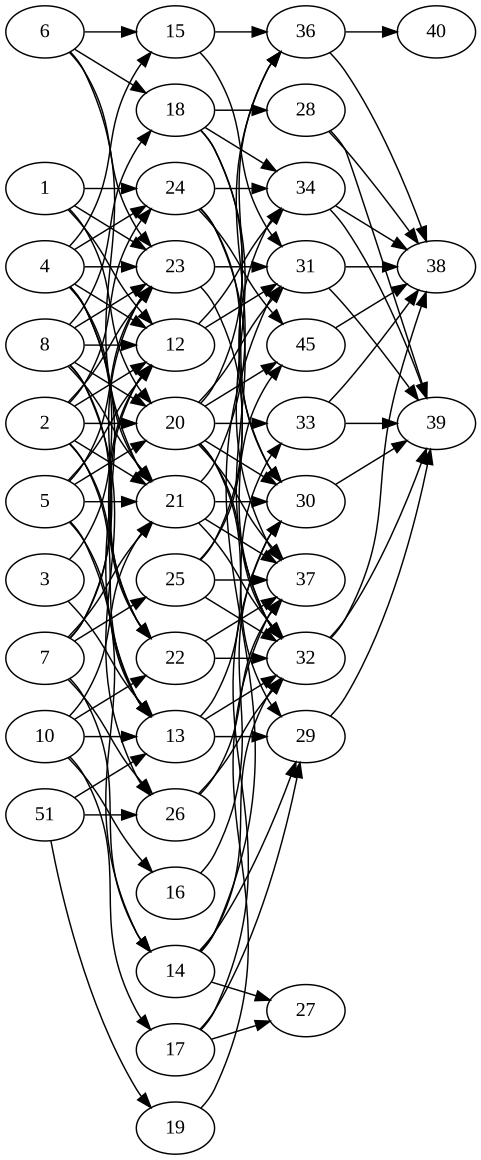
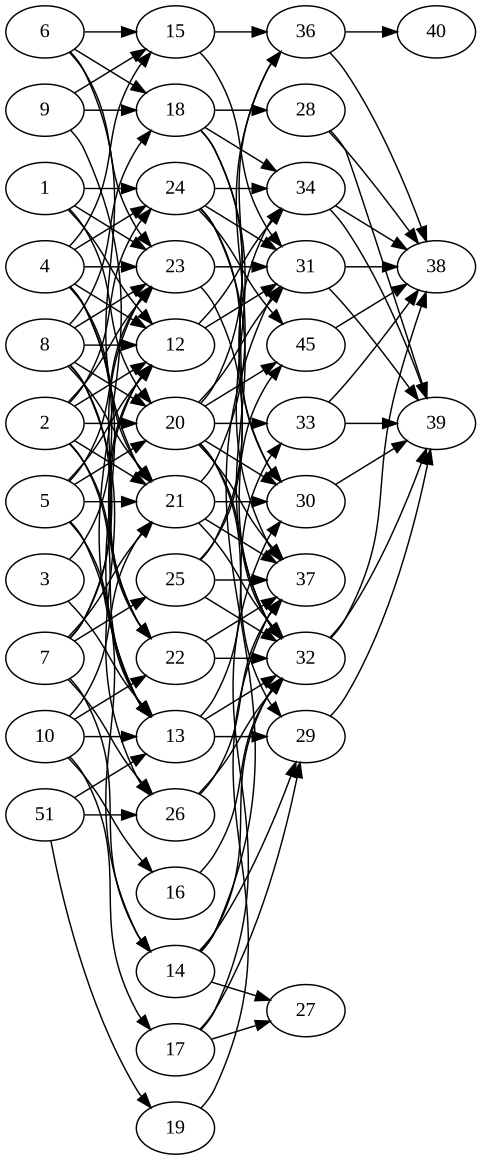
node "9": added
edge "24" -> "31": added
edge "16" -> "30": now "16" -> "32"
